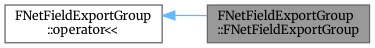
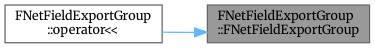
edge "FNetFieldExportGroup ::FNetFieldExportGroup" -> "FNetFieldExportGroup ::operator<<": reversed
